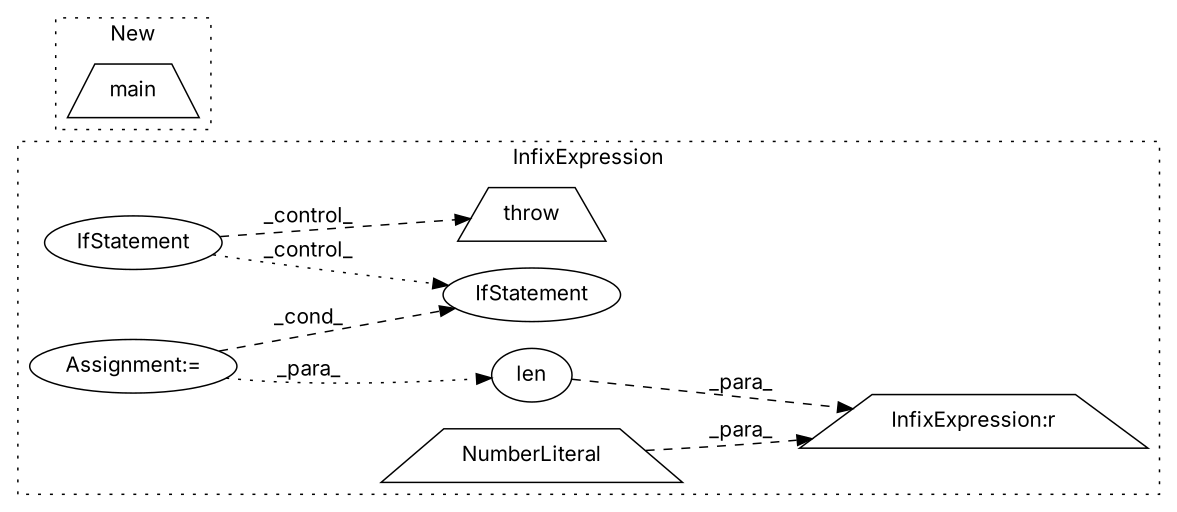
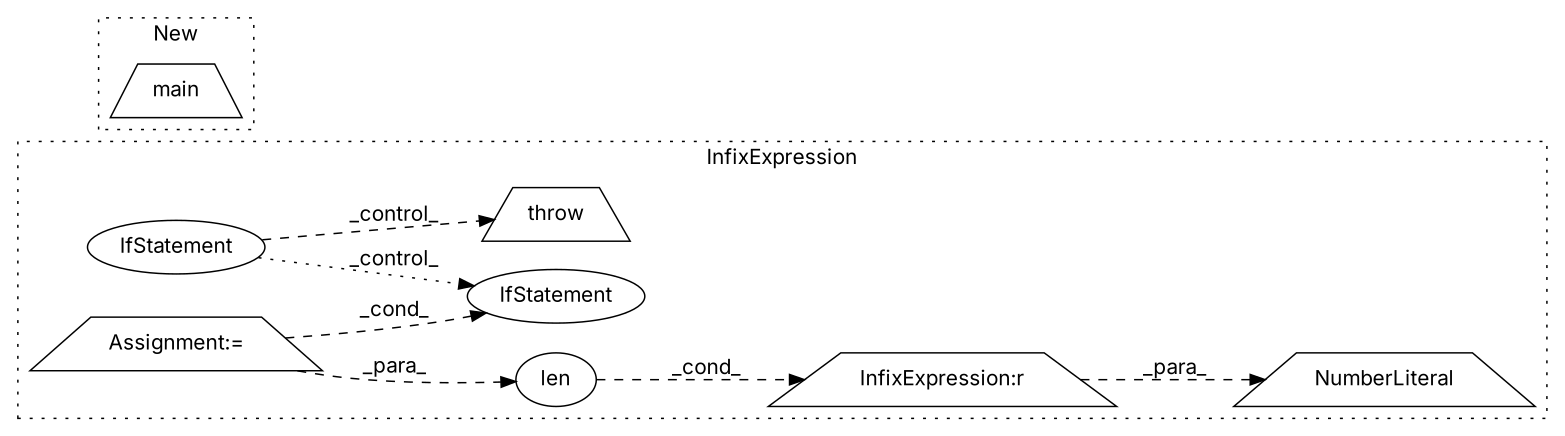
node "Assignment:=": shape ellipse -> trapezium
edge "Assignment:=" -> "len": style dotted -> dashed
edge "len" -> "InfixExpression:r": label "_para_" -> "_cond_"
edge "NumberLiteral" -> "InfixExpression:r": reversed
